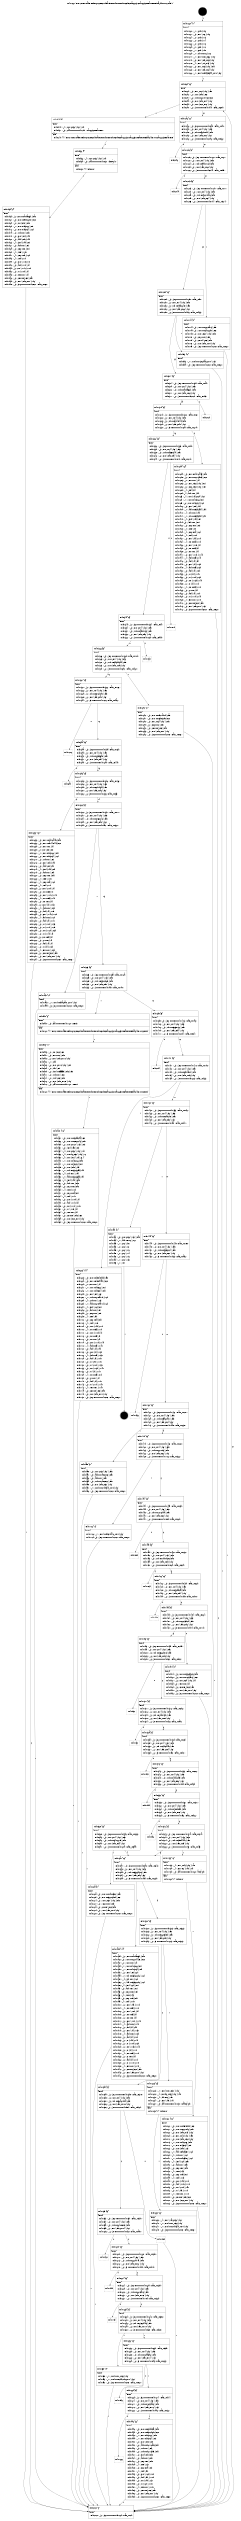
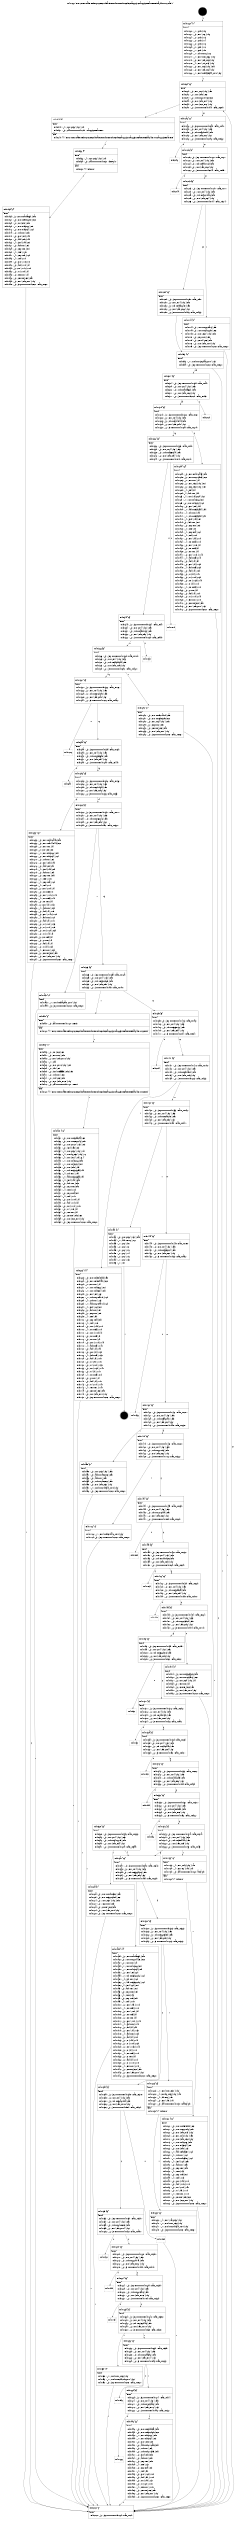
edge "0x4012eb [25]" -> "0x401304 [25]": now "0x401bb3 [12]" -> "0x401304 [25]"
